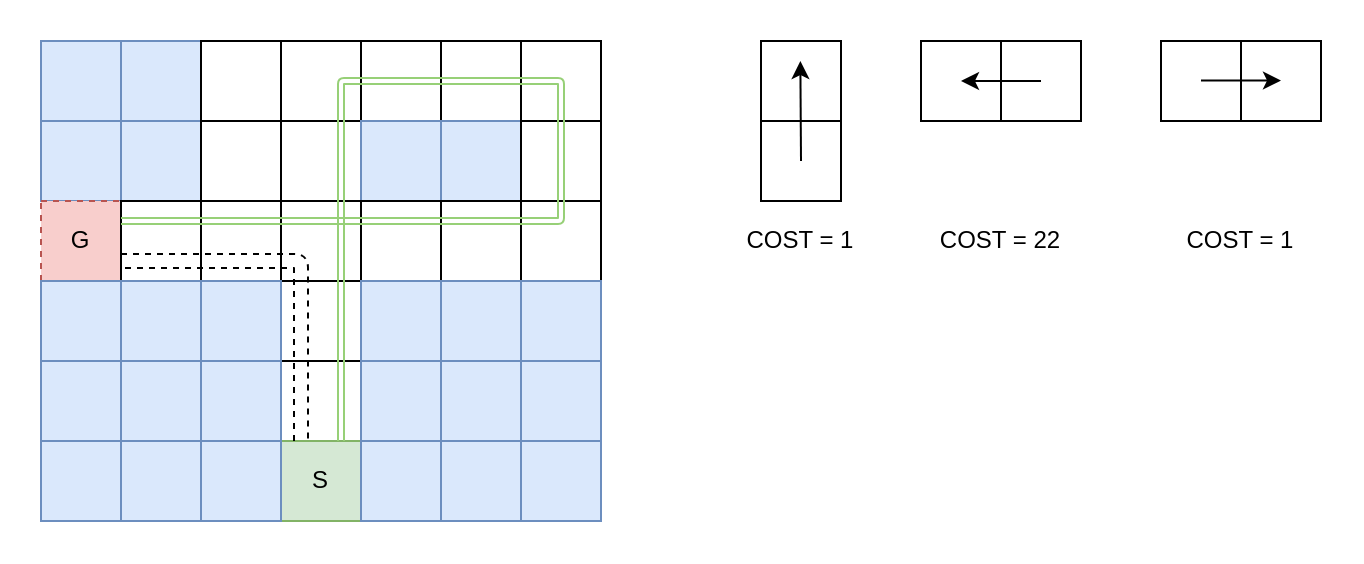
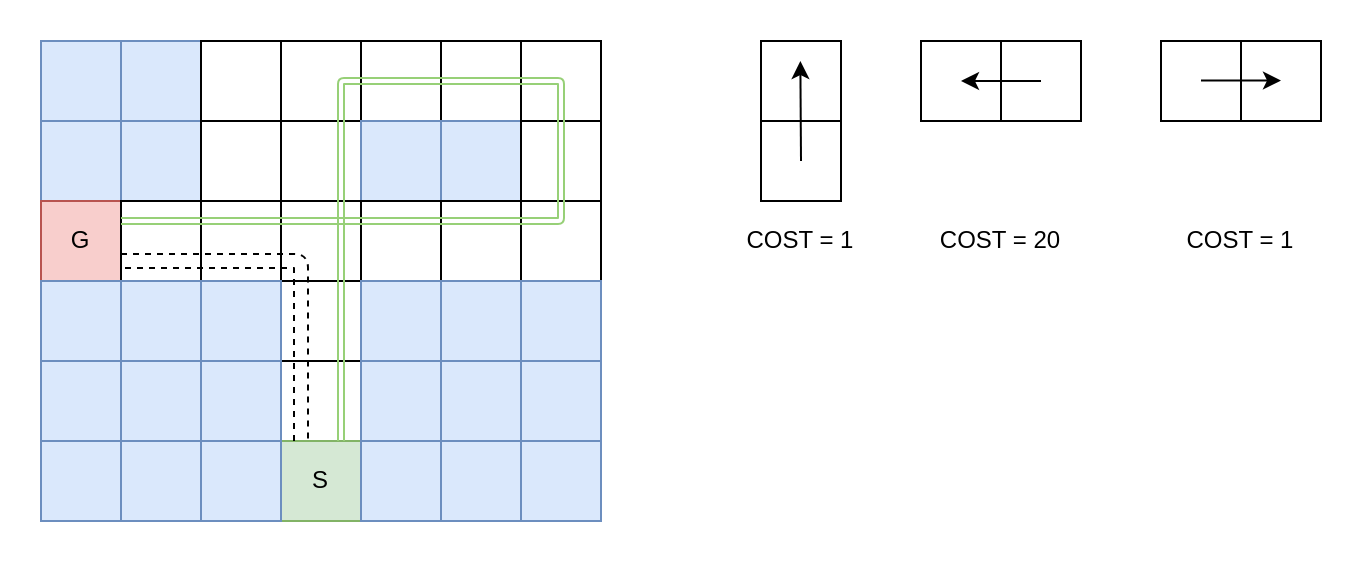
node "G": style dashed -> solid
node "COST = 22": label "COST = 22" -> "COST = 20"
